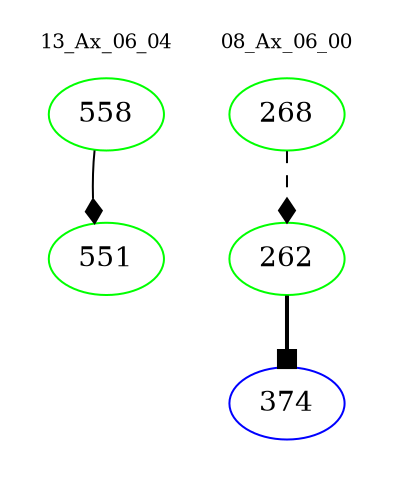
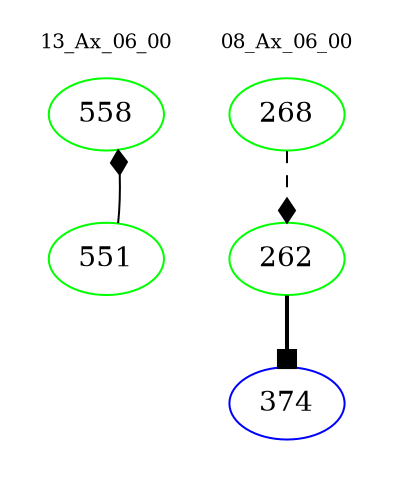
cluster "13_Ax_06_04": label "13_Ax_06_04" -> "13_Ax_06_00"
edge "558" -> "551": reversed
